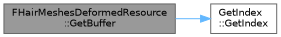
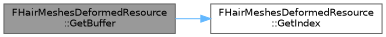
node "GetIndex ::GetIndex": label "GetIndex ::GetIndex" -> "FHairMeshesDeformedResource ::GetIndex"
